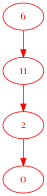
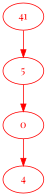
node "6": removed
node "11": label "11" -> "41"
node "2": label "2" -> "5"
node "4": added
